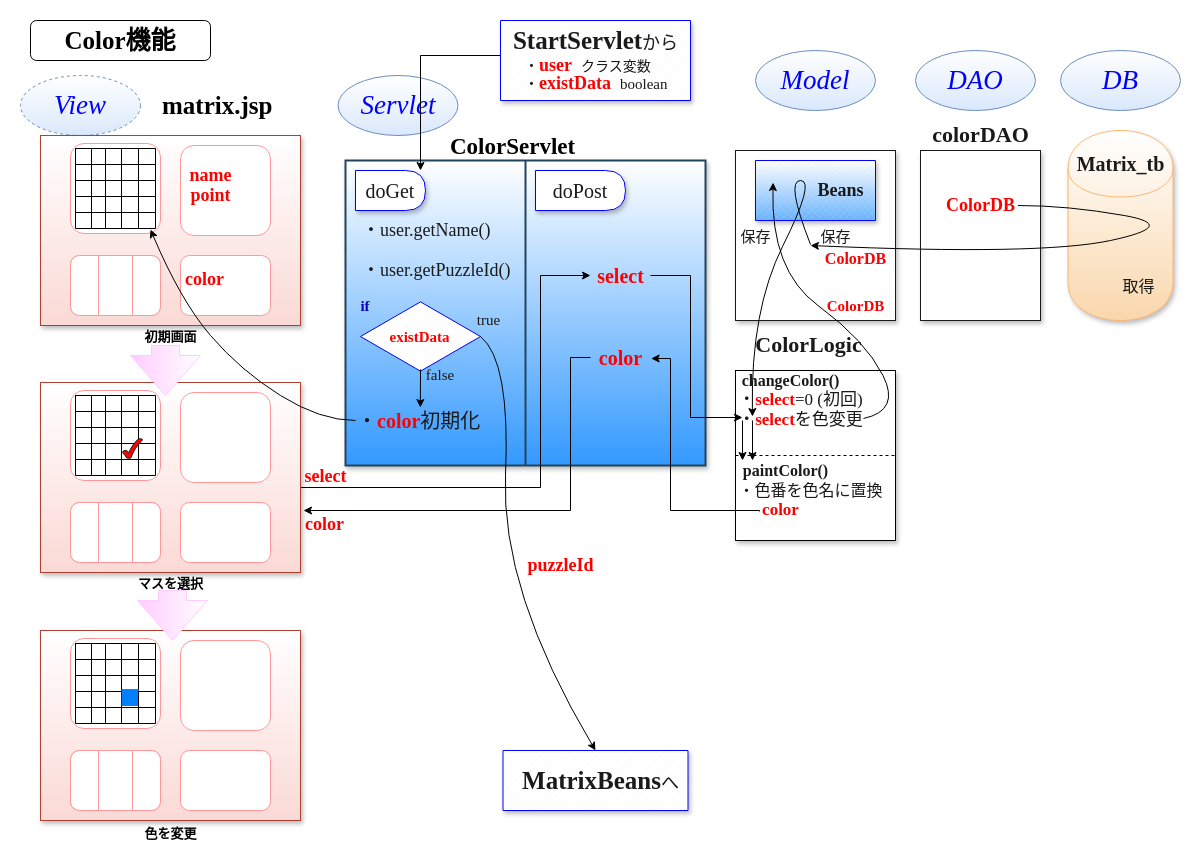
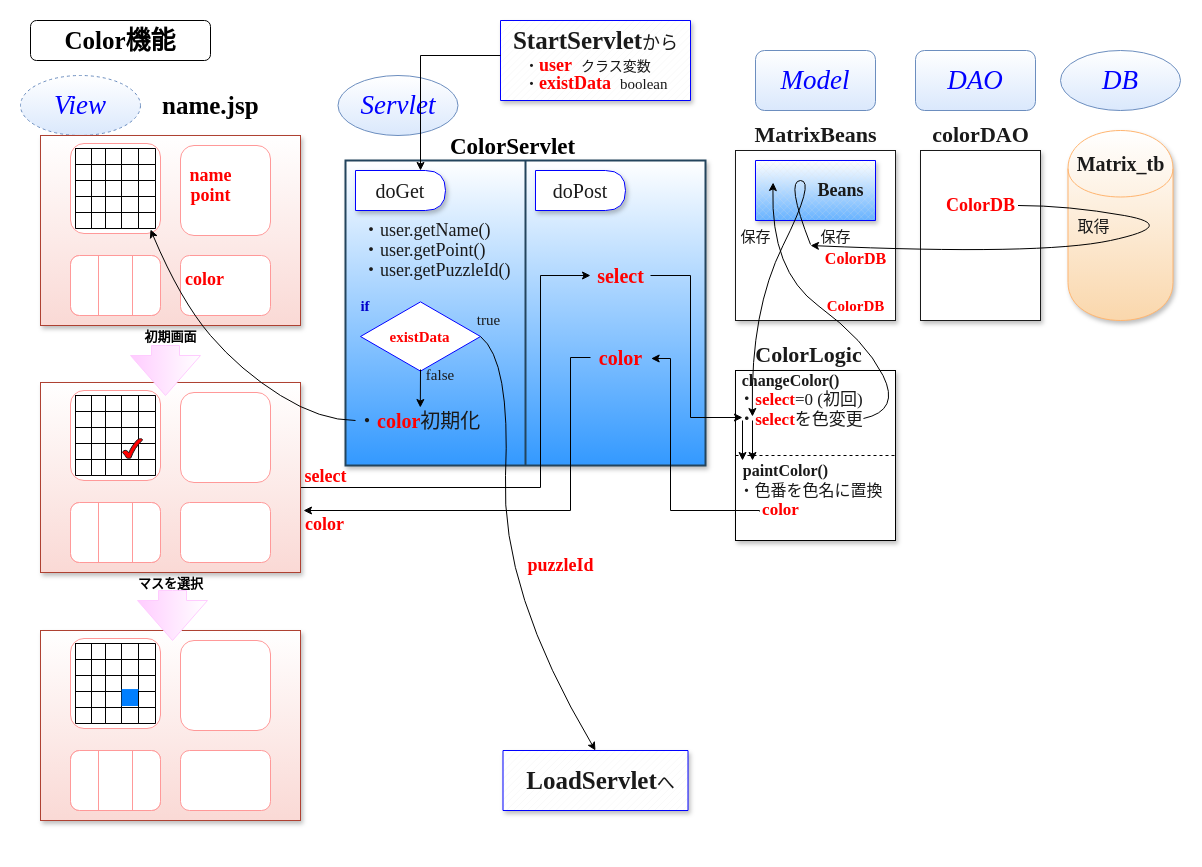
node "Model": shape ellipse -> rounded rectangle
node "DAO": shape ellipse -> rounded rectangle
node "matrix.jsp": label "matrix.jsp" -> "name.jsp"
node "MatrixBeans": added
node "doGet": size 70x40 -> 90x40
node "・user.getPoint()": added
node "取得": moved (1138, 286) -> (1093, 226)
node "ColorLogic": moved (806, 346) -> (806, 356)
node "MatrixBeansへ": label "MatrixBeansへ" -> "LoadServletへ"
node "色を変更": removed
